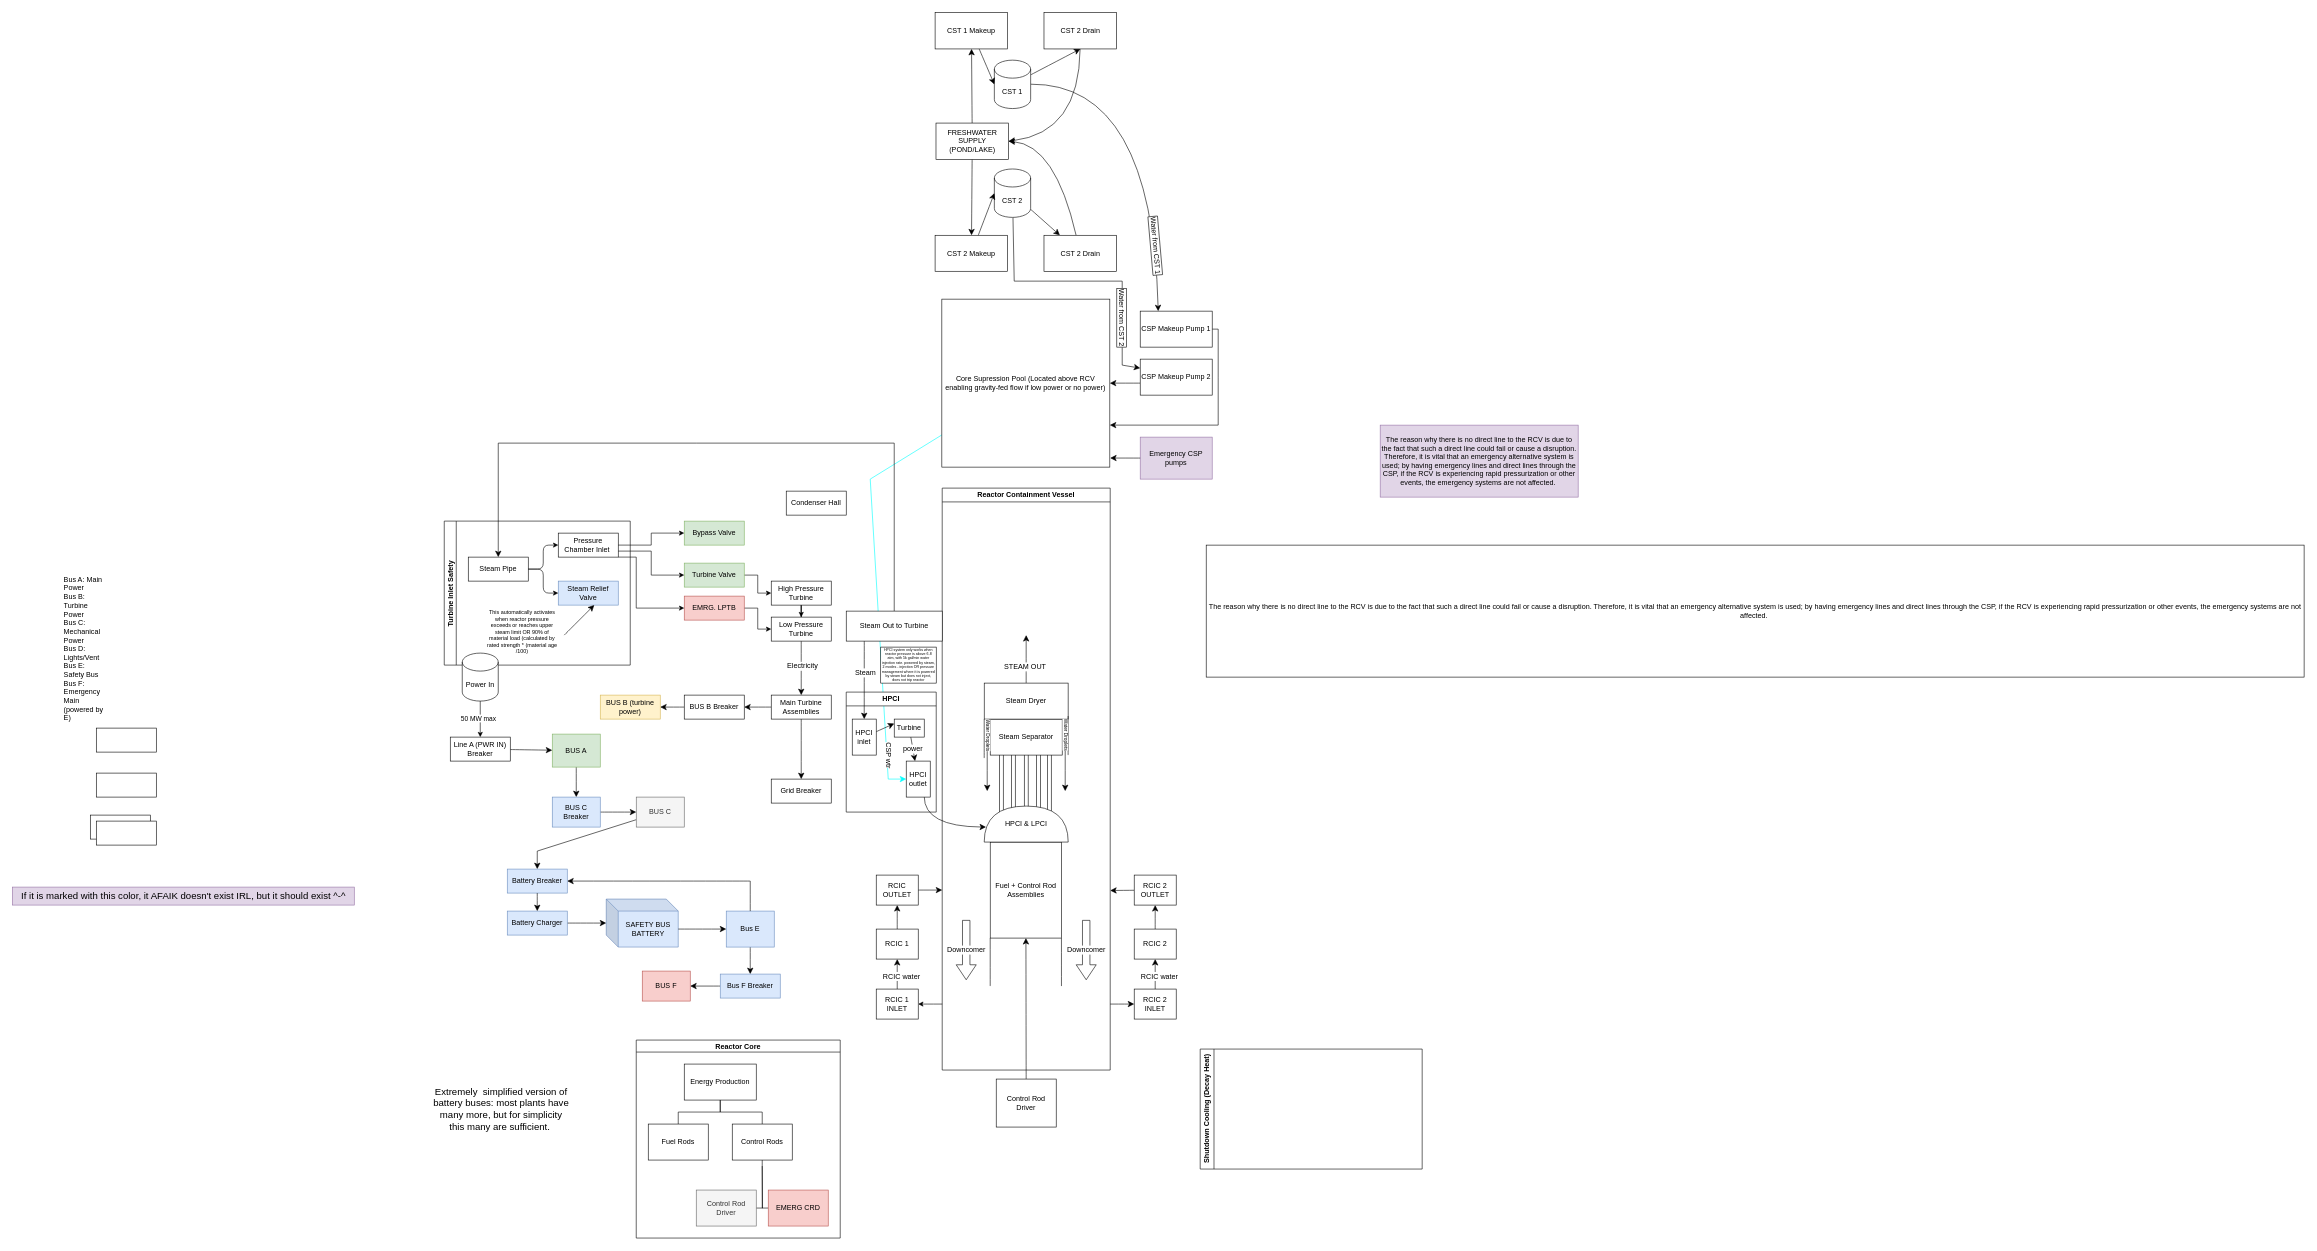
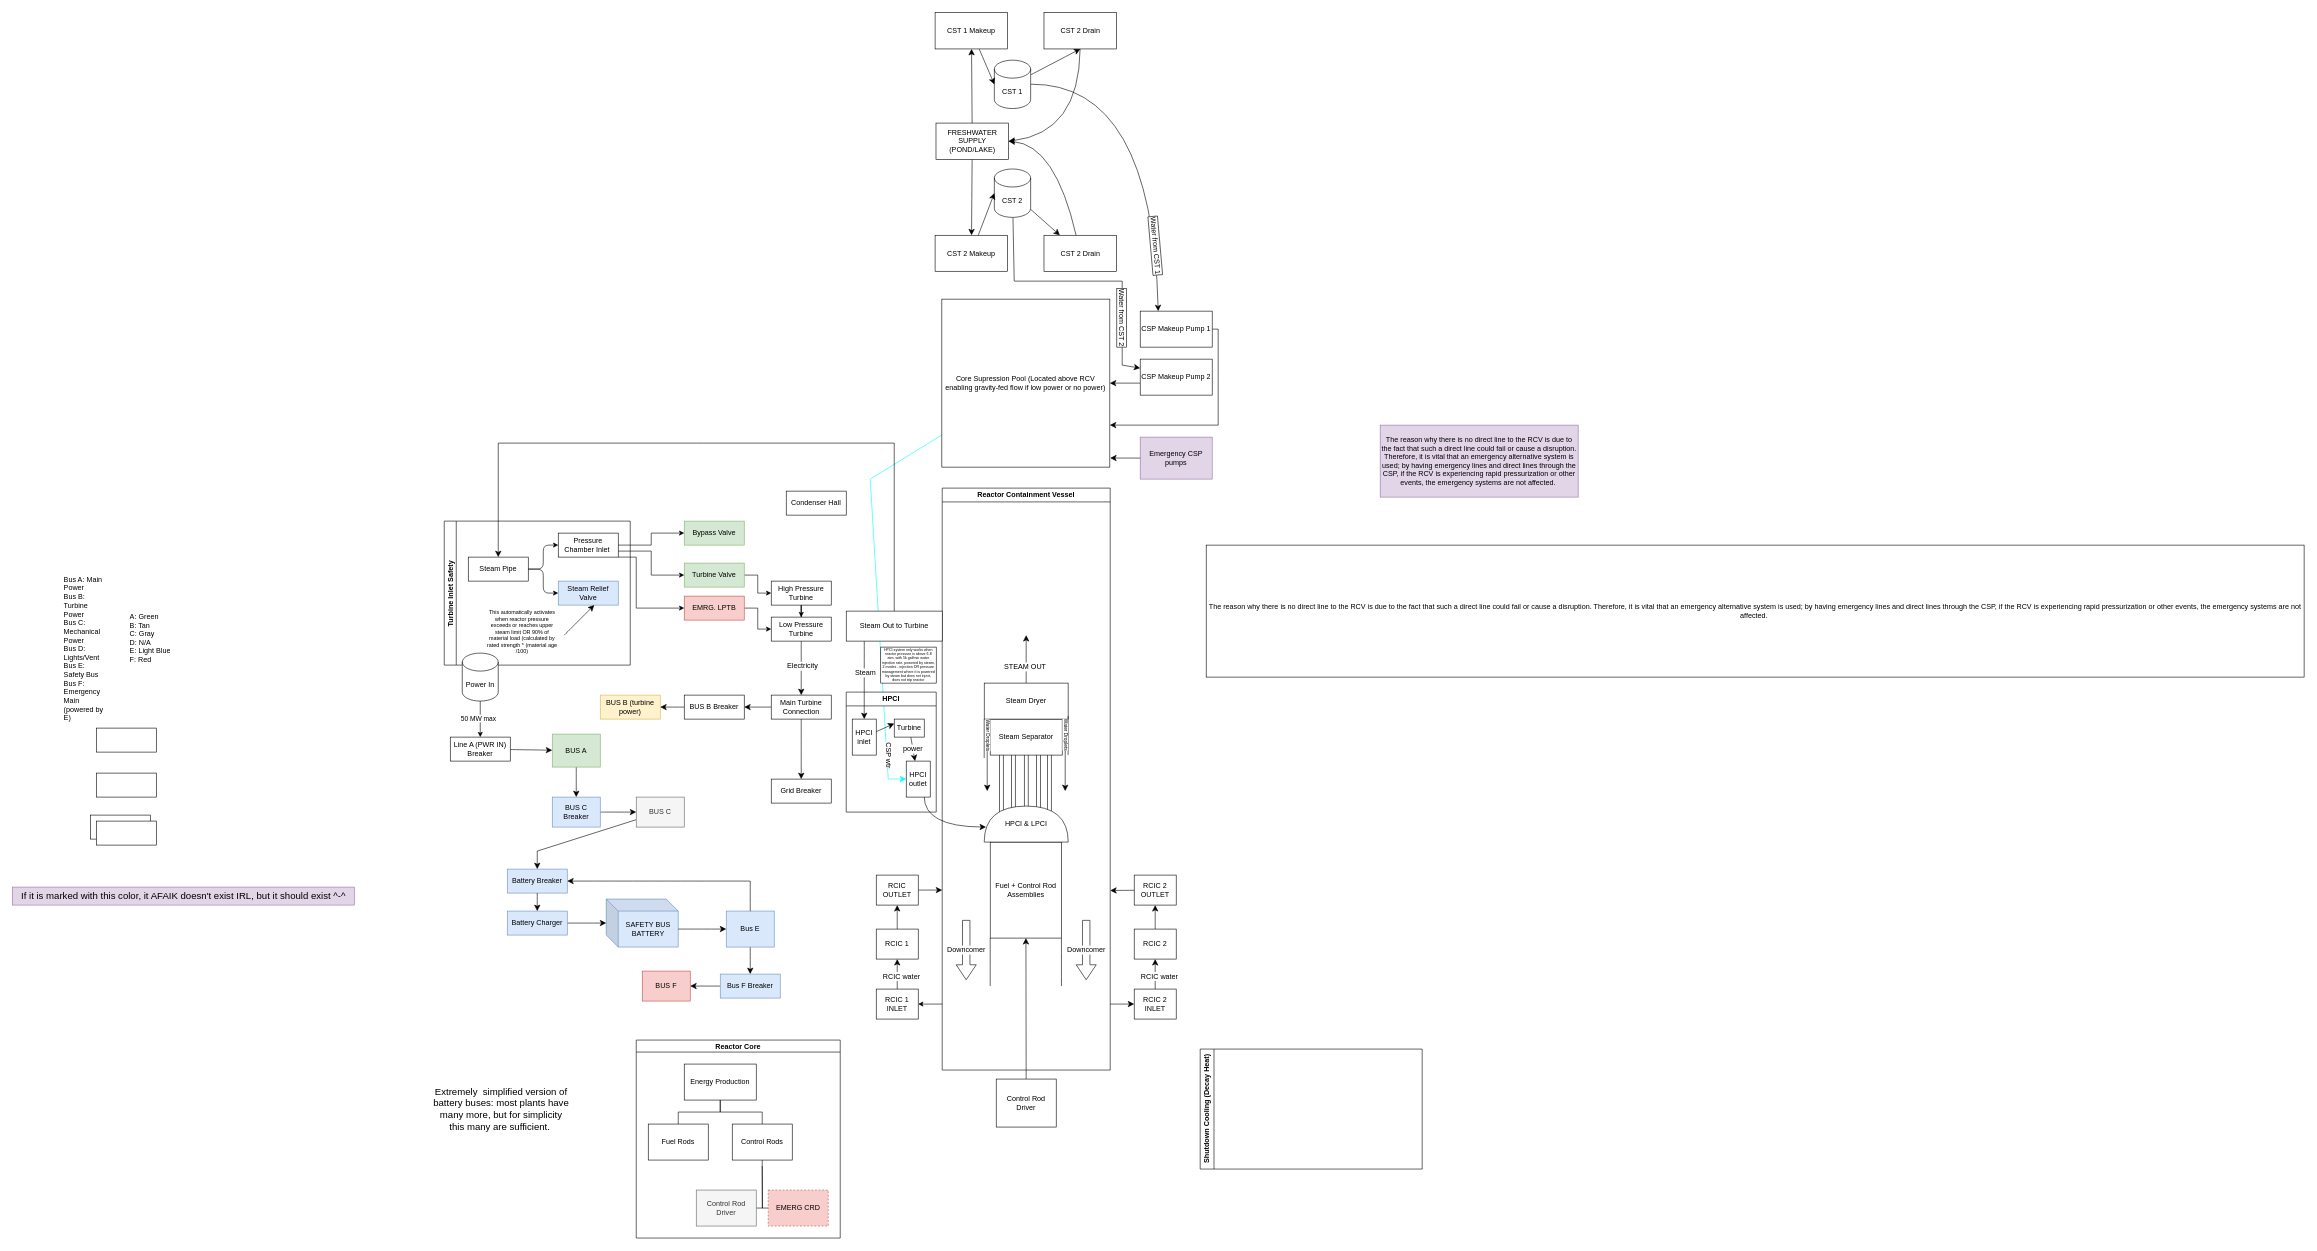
node "A: Green B: Tan C: Gray D: N/A E: Light Blue F: Red": added
node "Main Turbine Assemblies": label "Main Turbine Assemblies" -> "Main Turbine Connection"
node "EMERG CRD": style solid -> dashed
